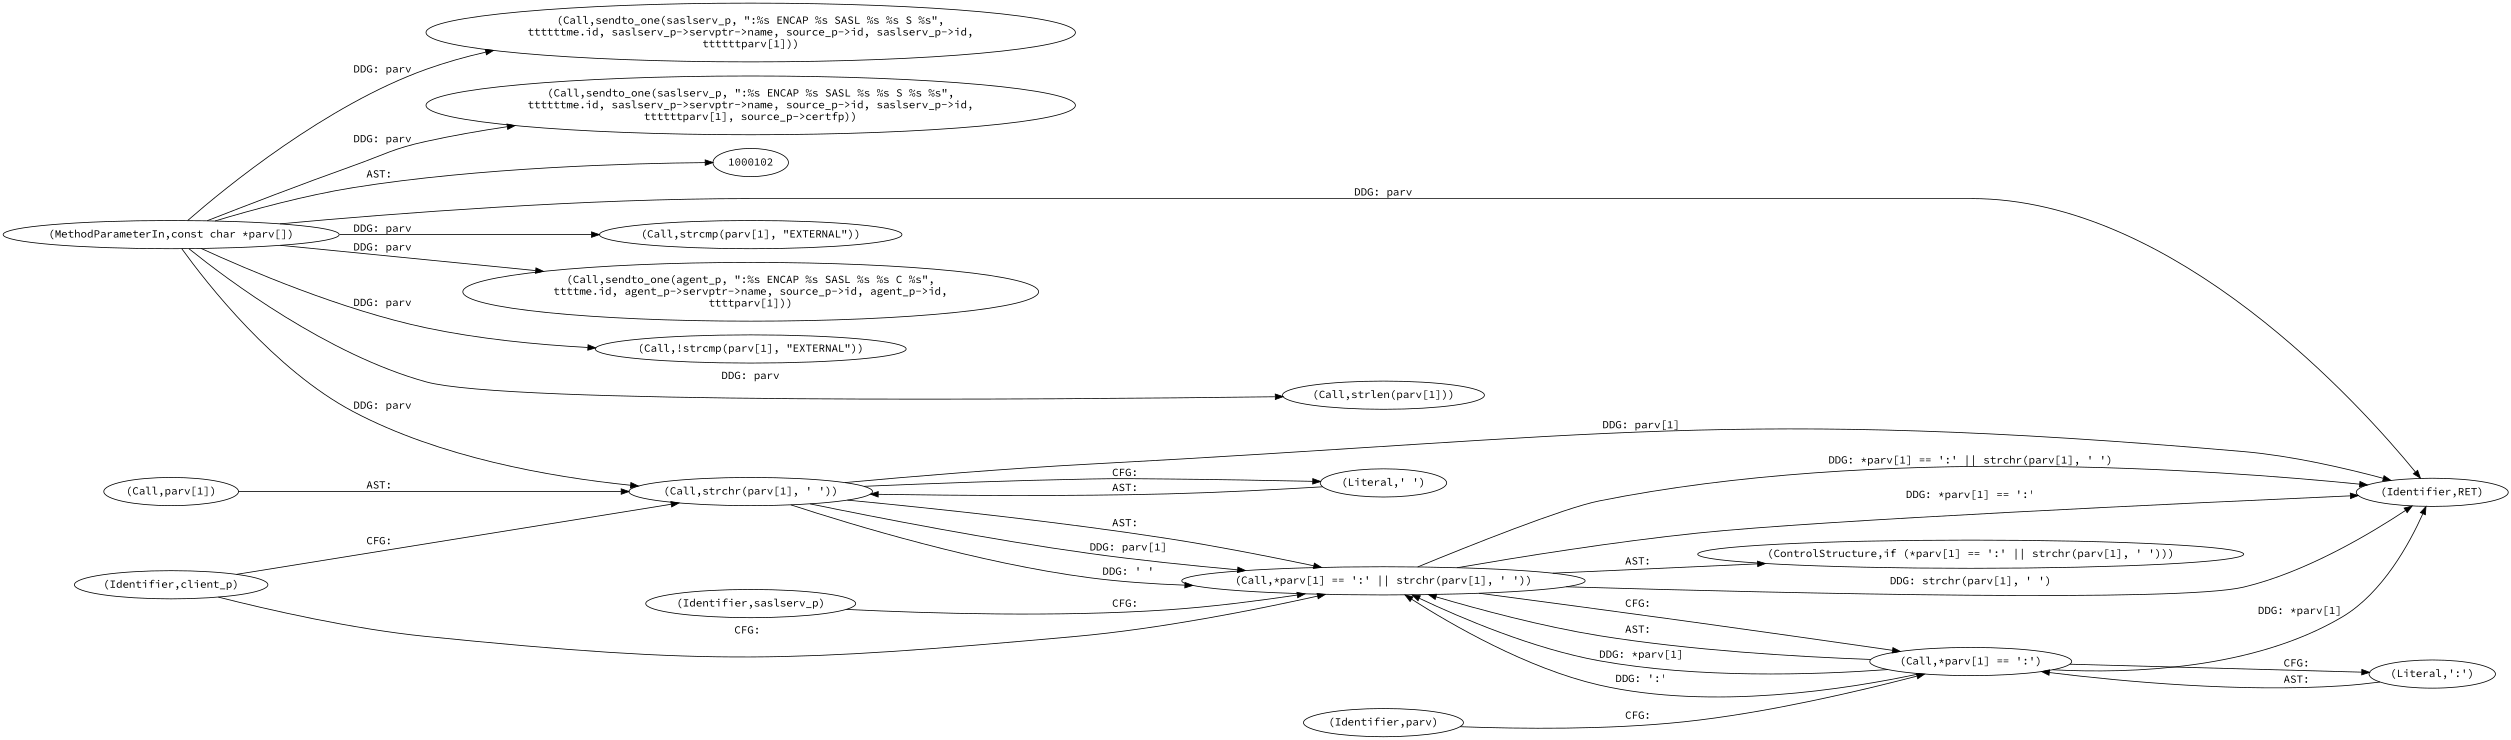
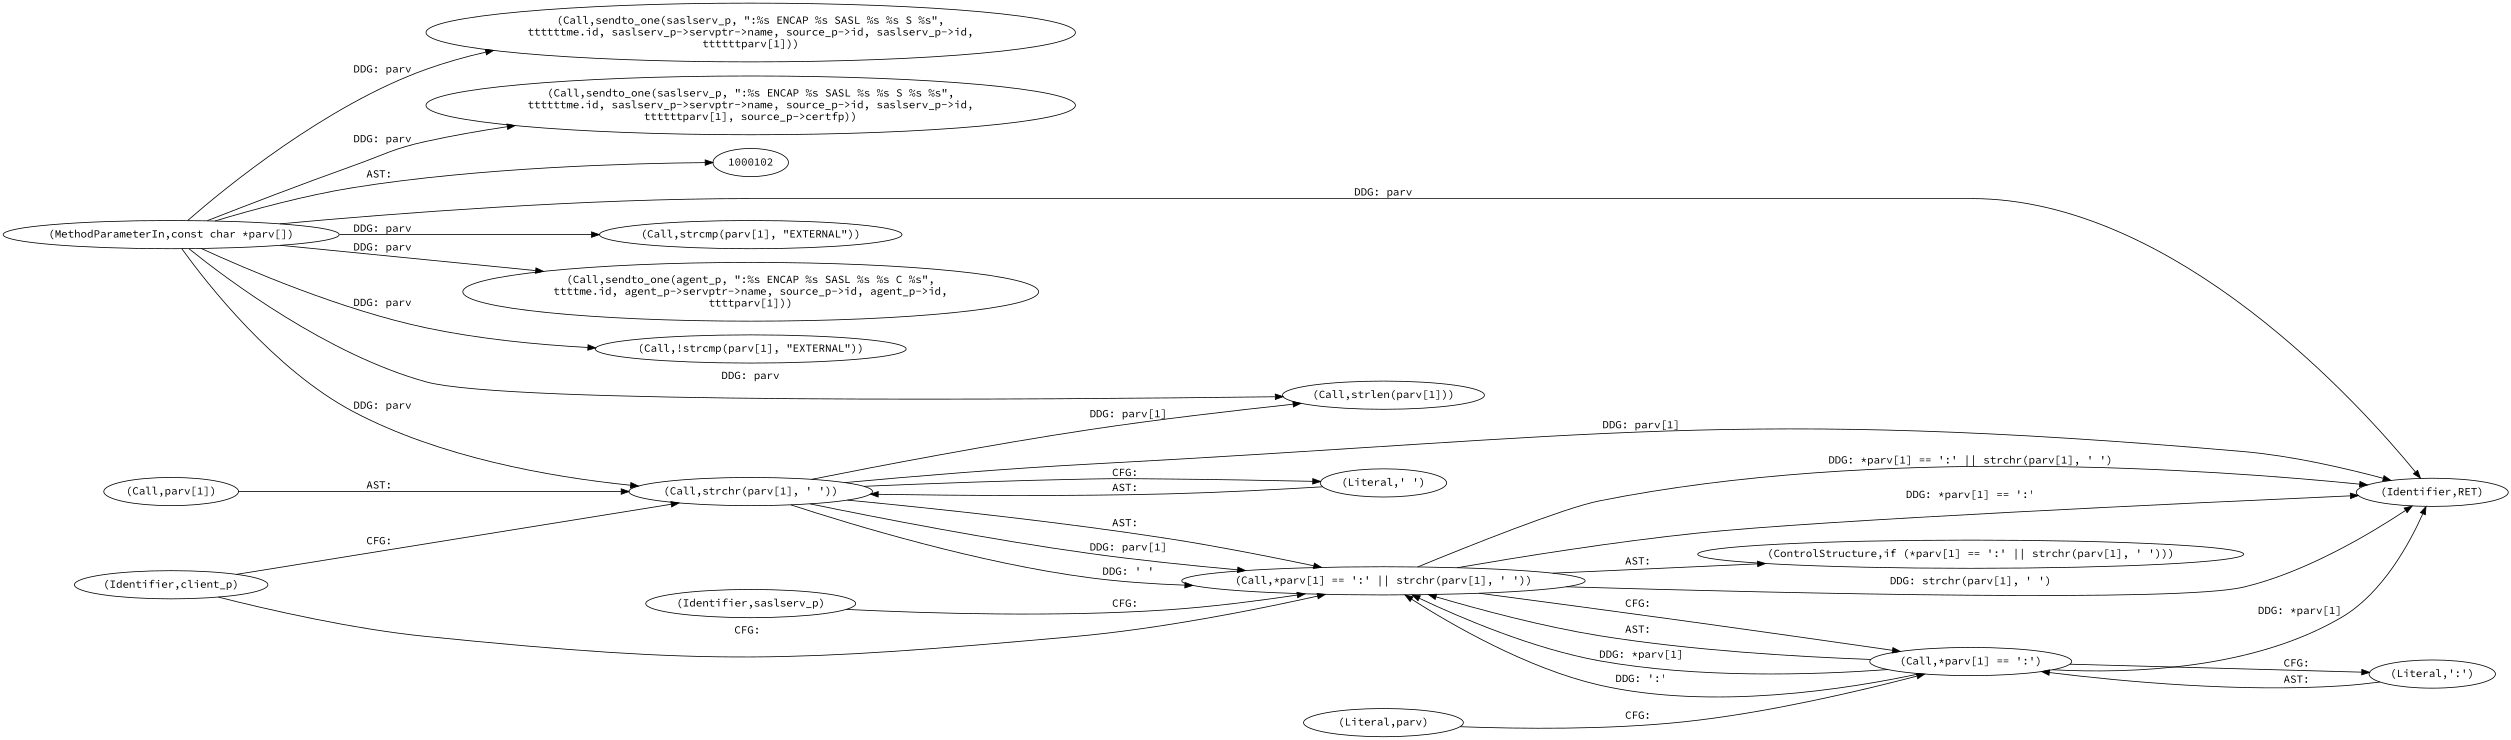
edge "(Call,strchr(parv[1], ' '))" -> "(Call,strlen(parv[1]))": added, label "DDG: parv[1]"
node "(Identifier,parv)": label "(Identifier,parv)" -> "(Literal,parv)"
